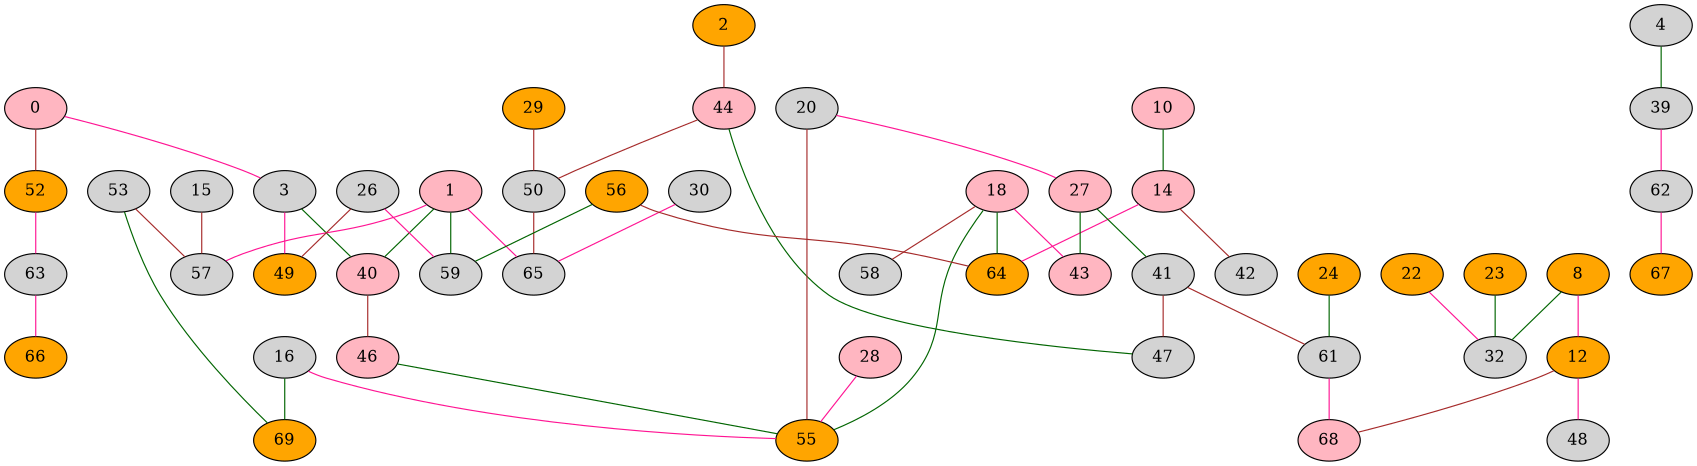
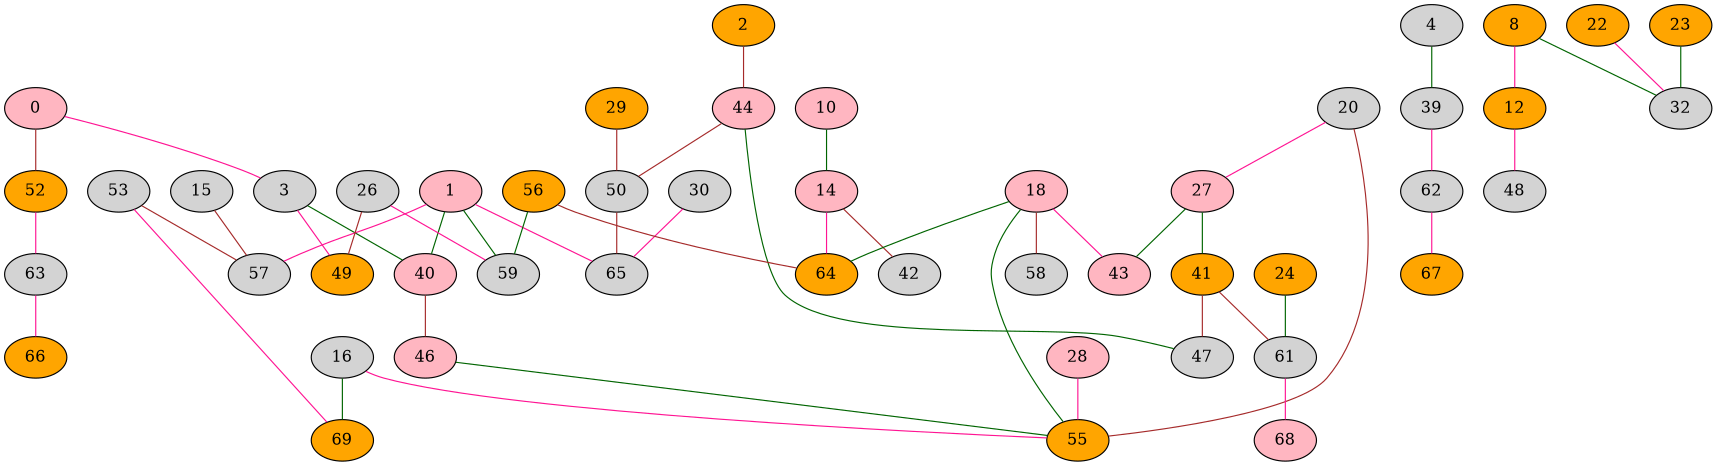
node "41": fillcolor lightgrey -> orange
edge "53" -- "69": color darkgreen -> deeppink
edge "12" -- "68": removed
